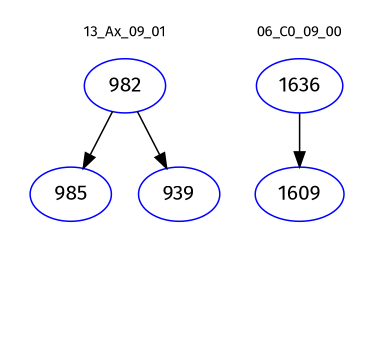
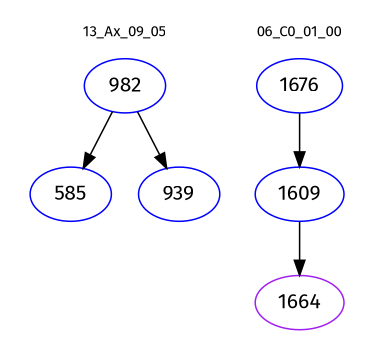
cluster "13_Ax_09_01": label "13_Ax_09_01" -> "13_Ax_09_05"
cluster "06_C0_09_00": label "06_C0_09_00" -> "06_C0_01_00"
node "1636": label "1636" -> "1676"
node "985": label "985" -> "585"
node "1664": added
